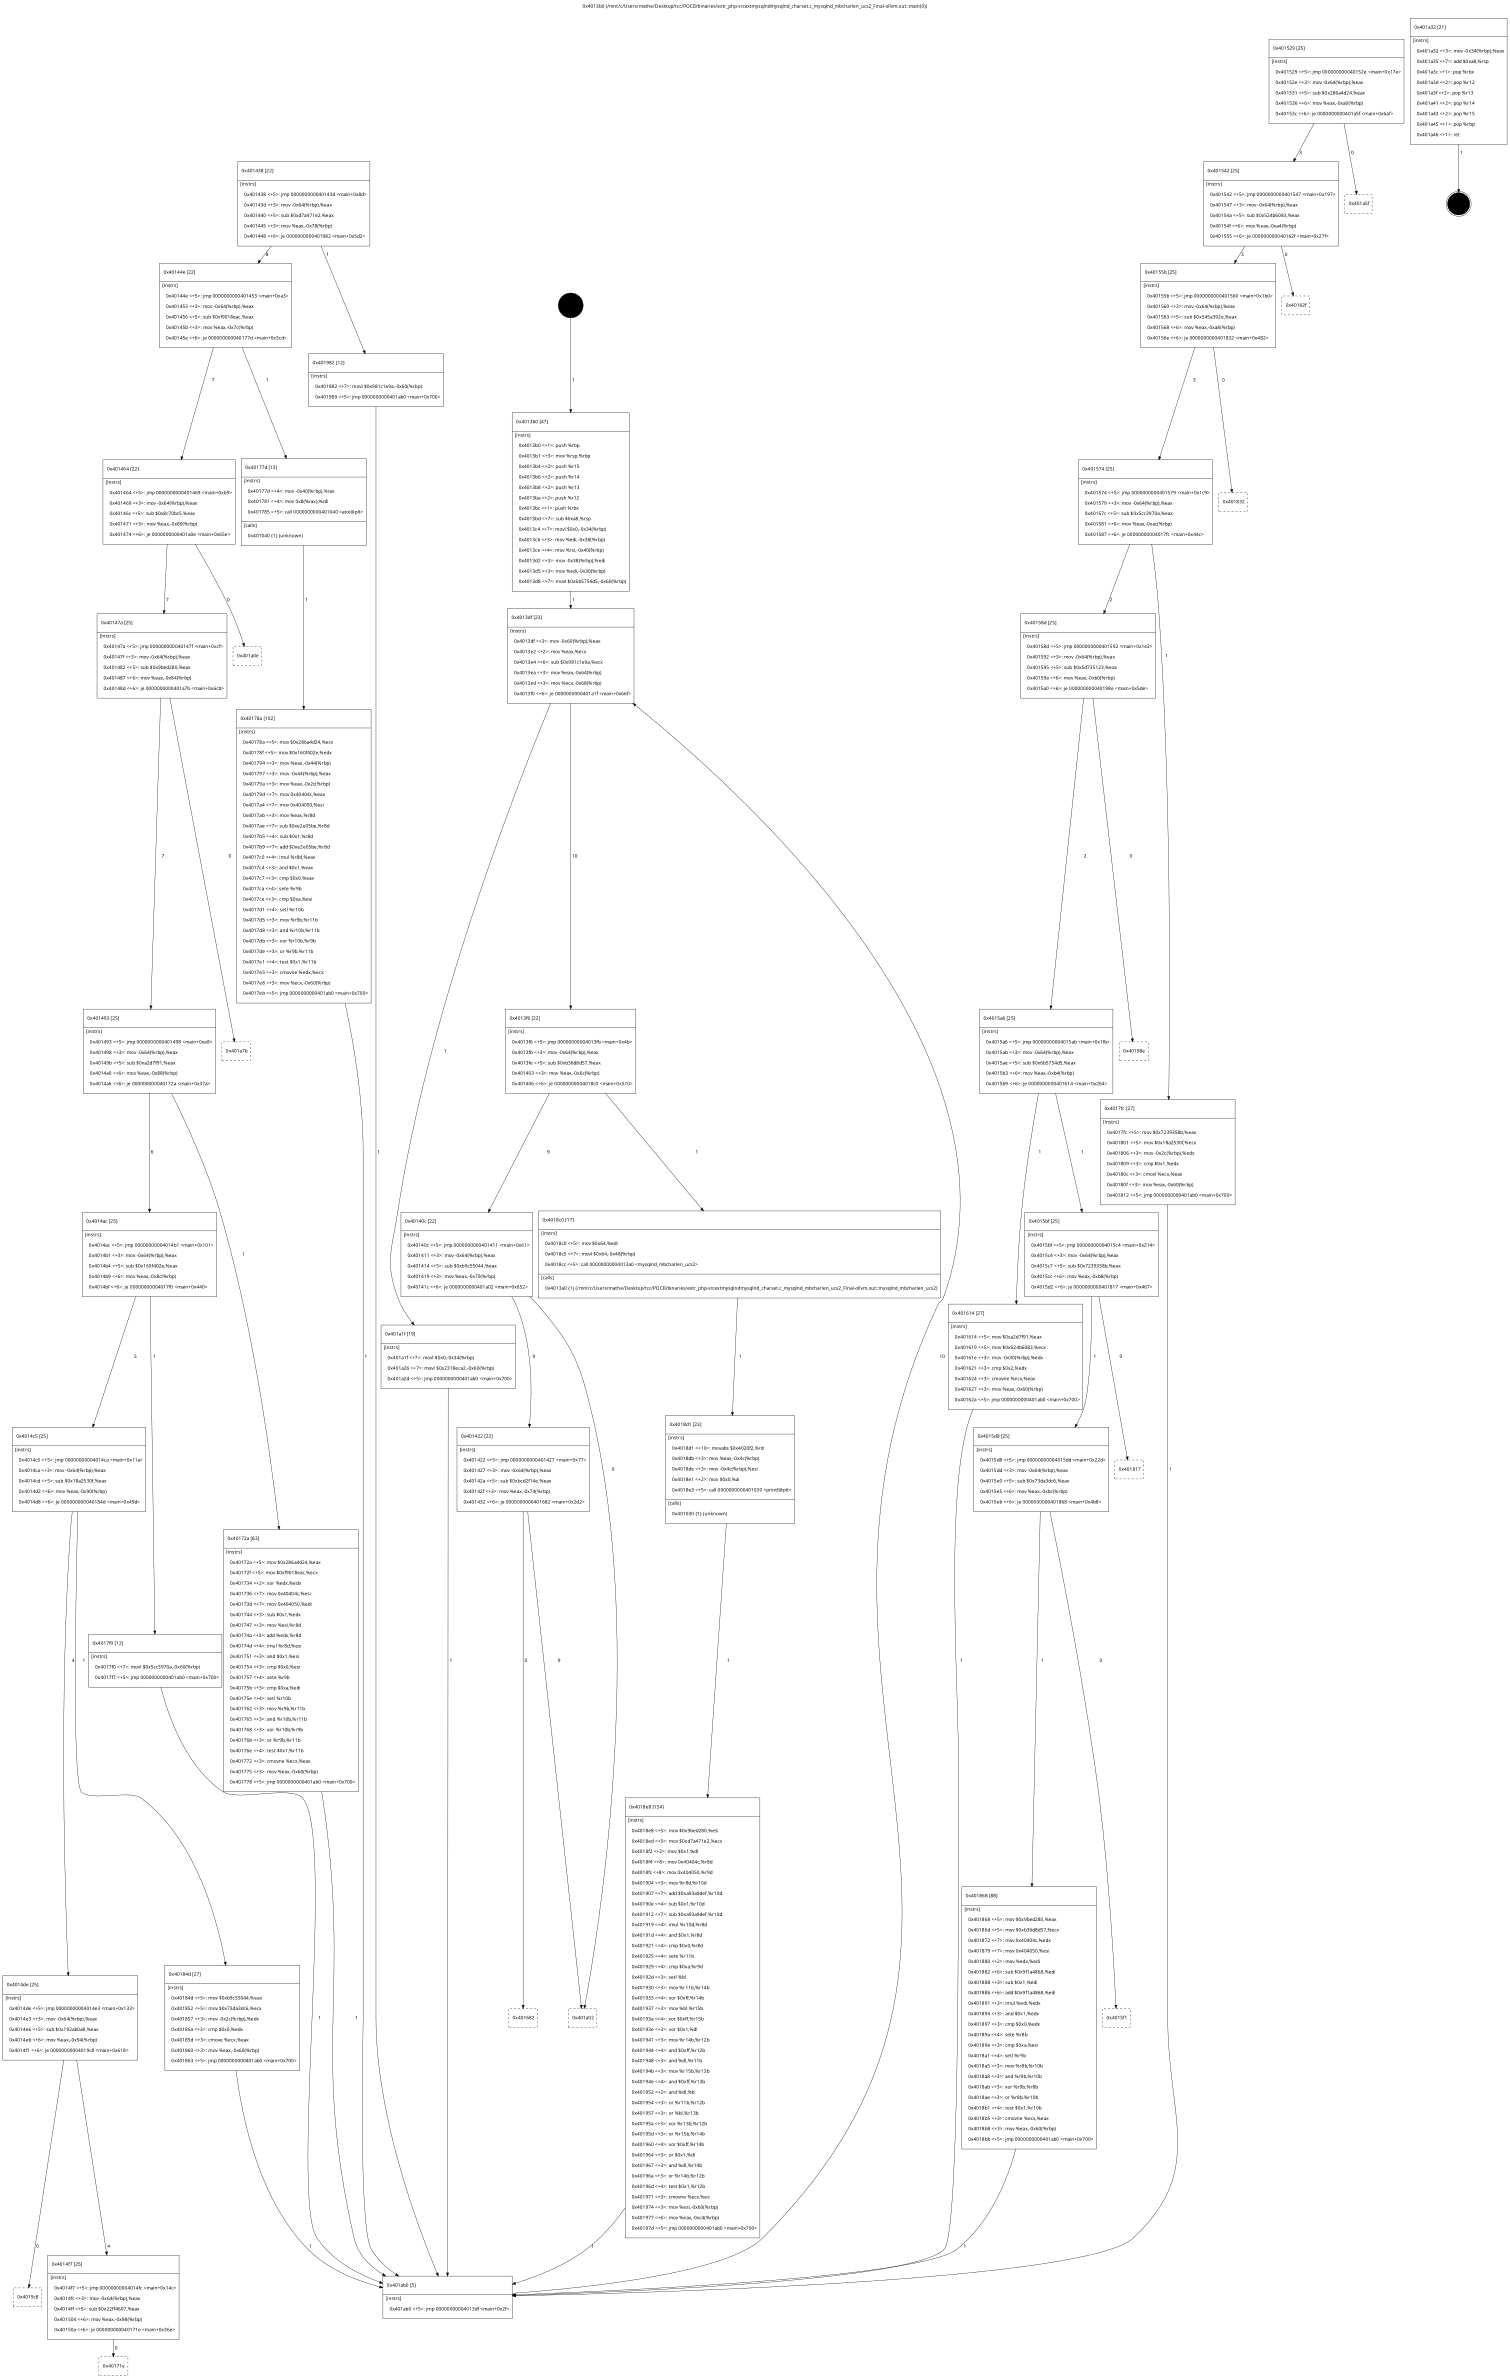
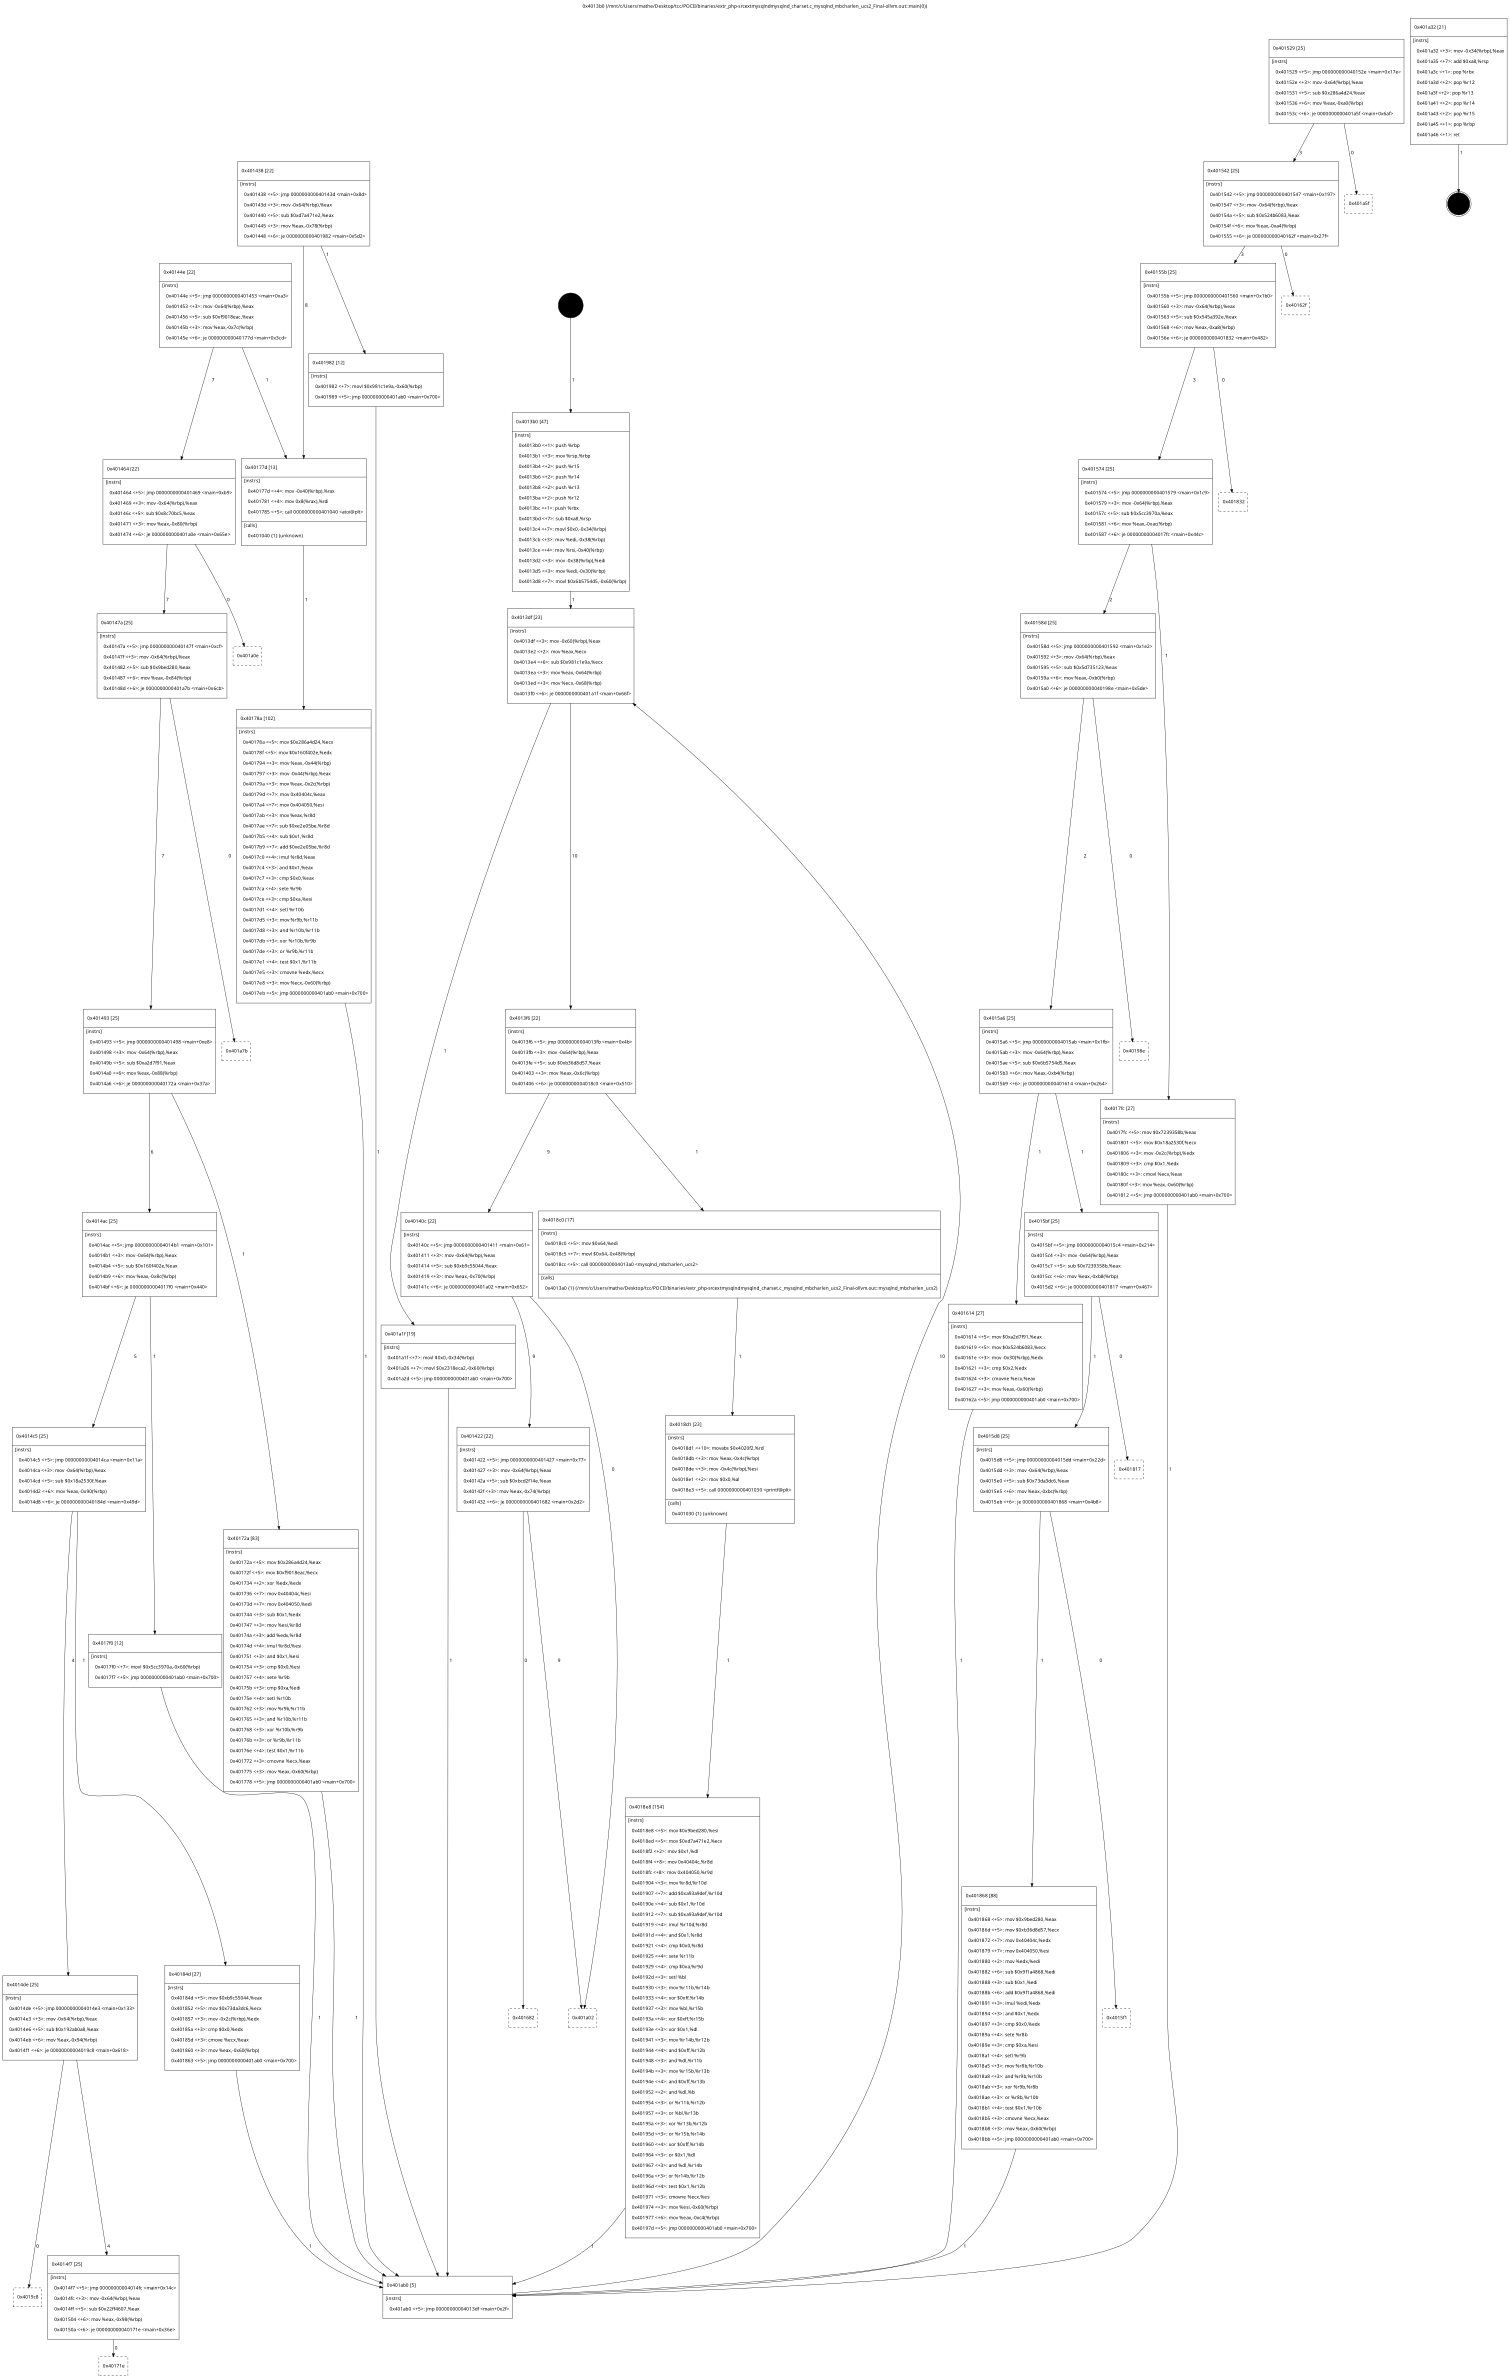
edge "0x401438 [22]" -> "0x40144e [22]": now "0x401438 [22]" -> "0x40177d [13]"
